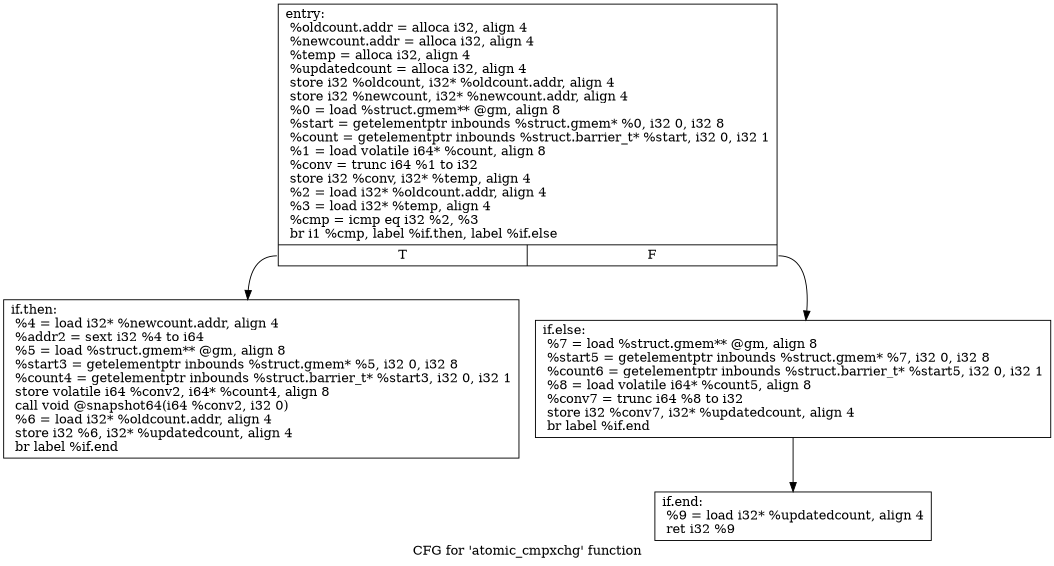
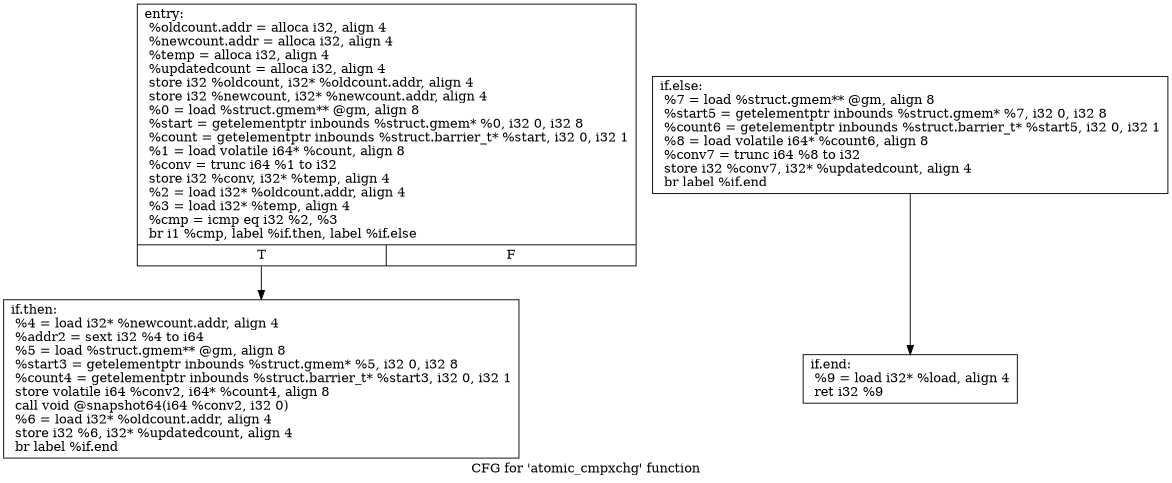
edge "entry:" -> "if.else:": removed
node "if.else:": text "%8 = load volatile i64* %count5, align 8" -> "%8 = load volatile i64* %count6, align 8"
node "if.end:": text "%9 = load i32* %updatedcount, align 4" -> "%9 = load i32* %load, align 4"
